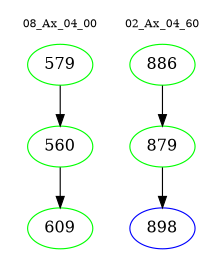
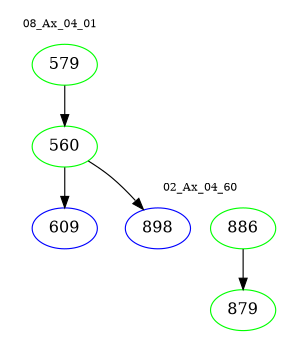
cluster "08_Ax_04_00": label "08_Ax_04_00" -> "08_Ax_04_01"
edge "879" -> "898": now "560" -> "898"
node "609": color green -> blue
